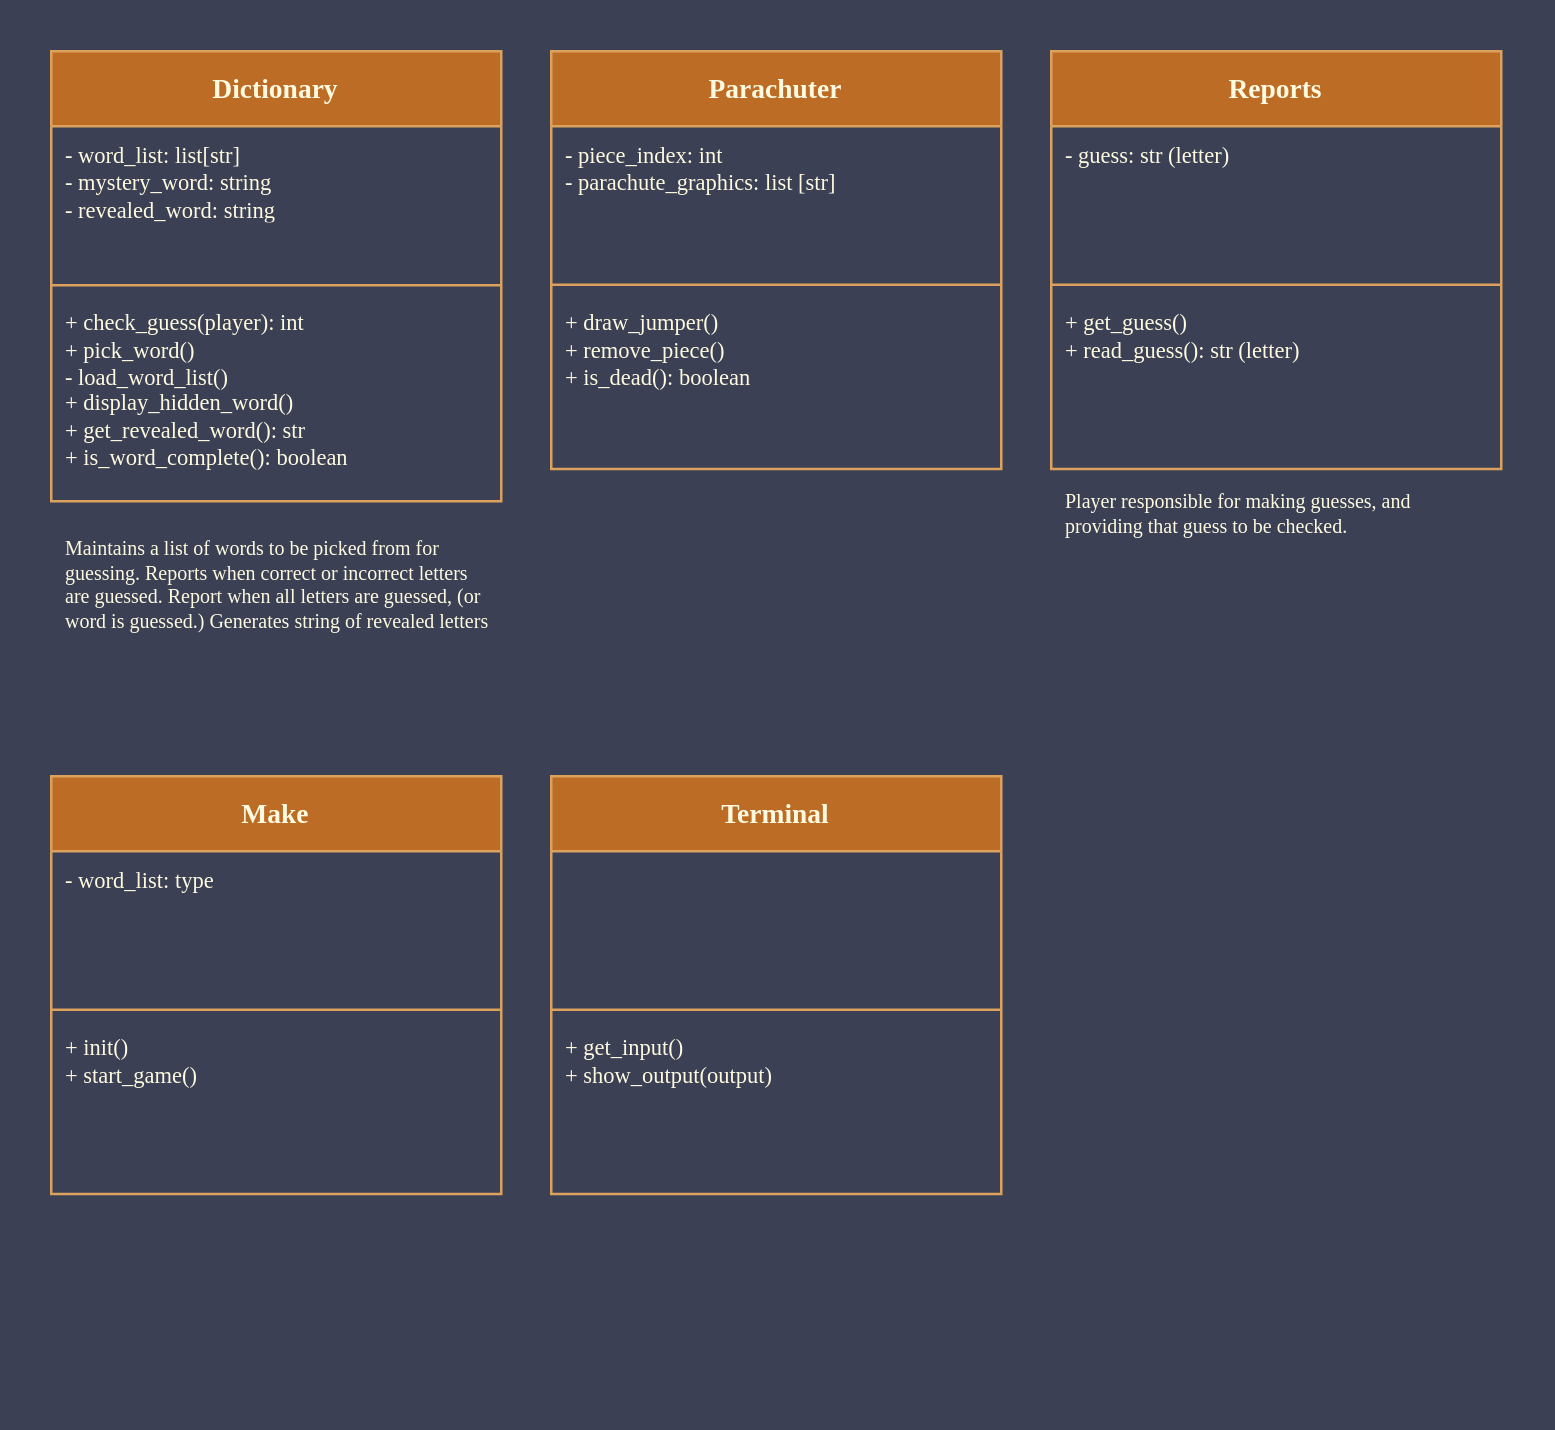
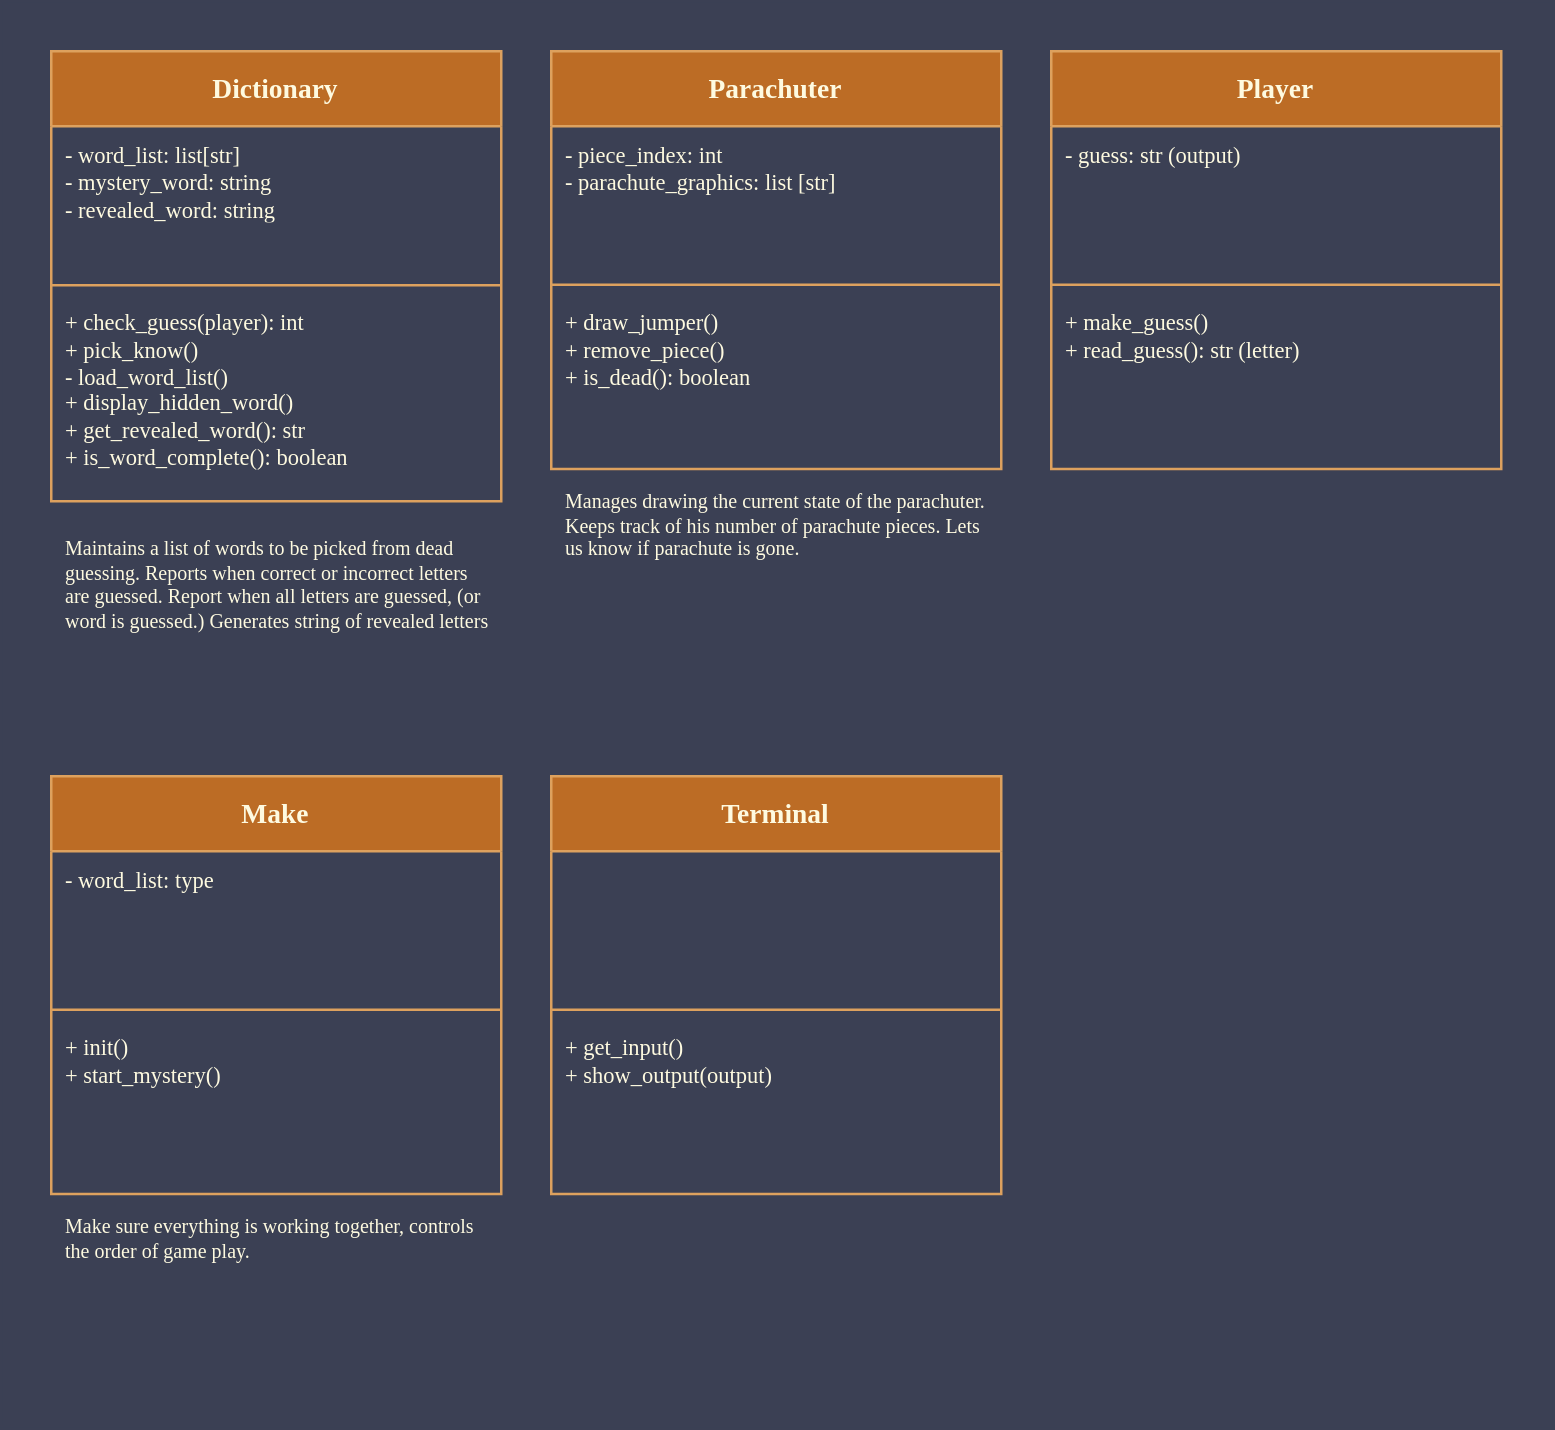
node "Reports": label "Reports" -> "Player"
node "- guess: str (letter)": label "- guess: str (letter)" -> "- guess: str (output)"
node "+ get_guess() + read_guess(): str (letter)": label "+ get_guess() + read_guess(): str (letter)" -> "+ make_guess() + read_guess(): str (letter)"
node "+ check_guess(player): int + pick_word() - load_word_list() + display_hidden_word() + get_revealed_word(): str + is_word_complete(): boolean": label "+ check_guess(player): int + pick_word() - load_word_list() + display_hidden_word() + get_revealed_word(): str + is_word_complete(): boolean" -> "+ check_guess(player): int + pick_know() - load_word_list() + display_hidden_word() + get_revealed_word(): str + is_word_complete(): boolean"
node "Manages drawing the current state of the parachuter. Keeps track of his number of parachute pieces. Lets us know if parachute is gone.": added
node "Player responsible for making guesses, and providing that guess to be checked.": removed
node "Maintains a list of words to be picked from for guessing. Reports when correct or incorrect letters are guessed. Report when all letters are guessed, (or word is guessed.) Generates string of revealed letters": label "Maintains a list of words to be picked from for guessing. Reports when correct or incorrect letters are guessed. Report when all letters are guessed, (or word is guessed.) Generates string of revealed letters" -> "Maintains a list of words to be picked from dead guessing. Reports when correct or incorrect letters are guessed. Report when all letters are guessed, (or word is guessed.) Generates string of revealed letters"
node "+ init() + start_game()": label "+ init() + start_game()" -> "+ init() + start_mystery()"
node "Make sure everything is working together, controls the order of game play.": added
